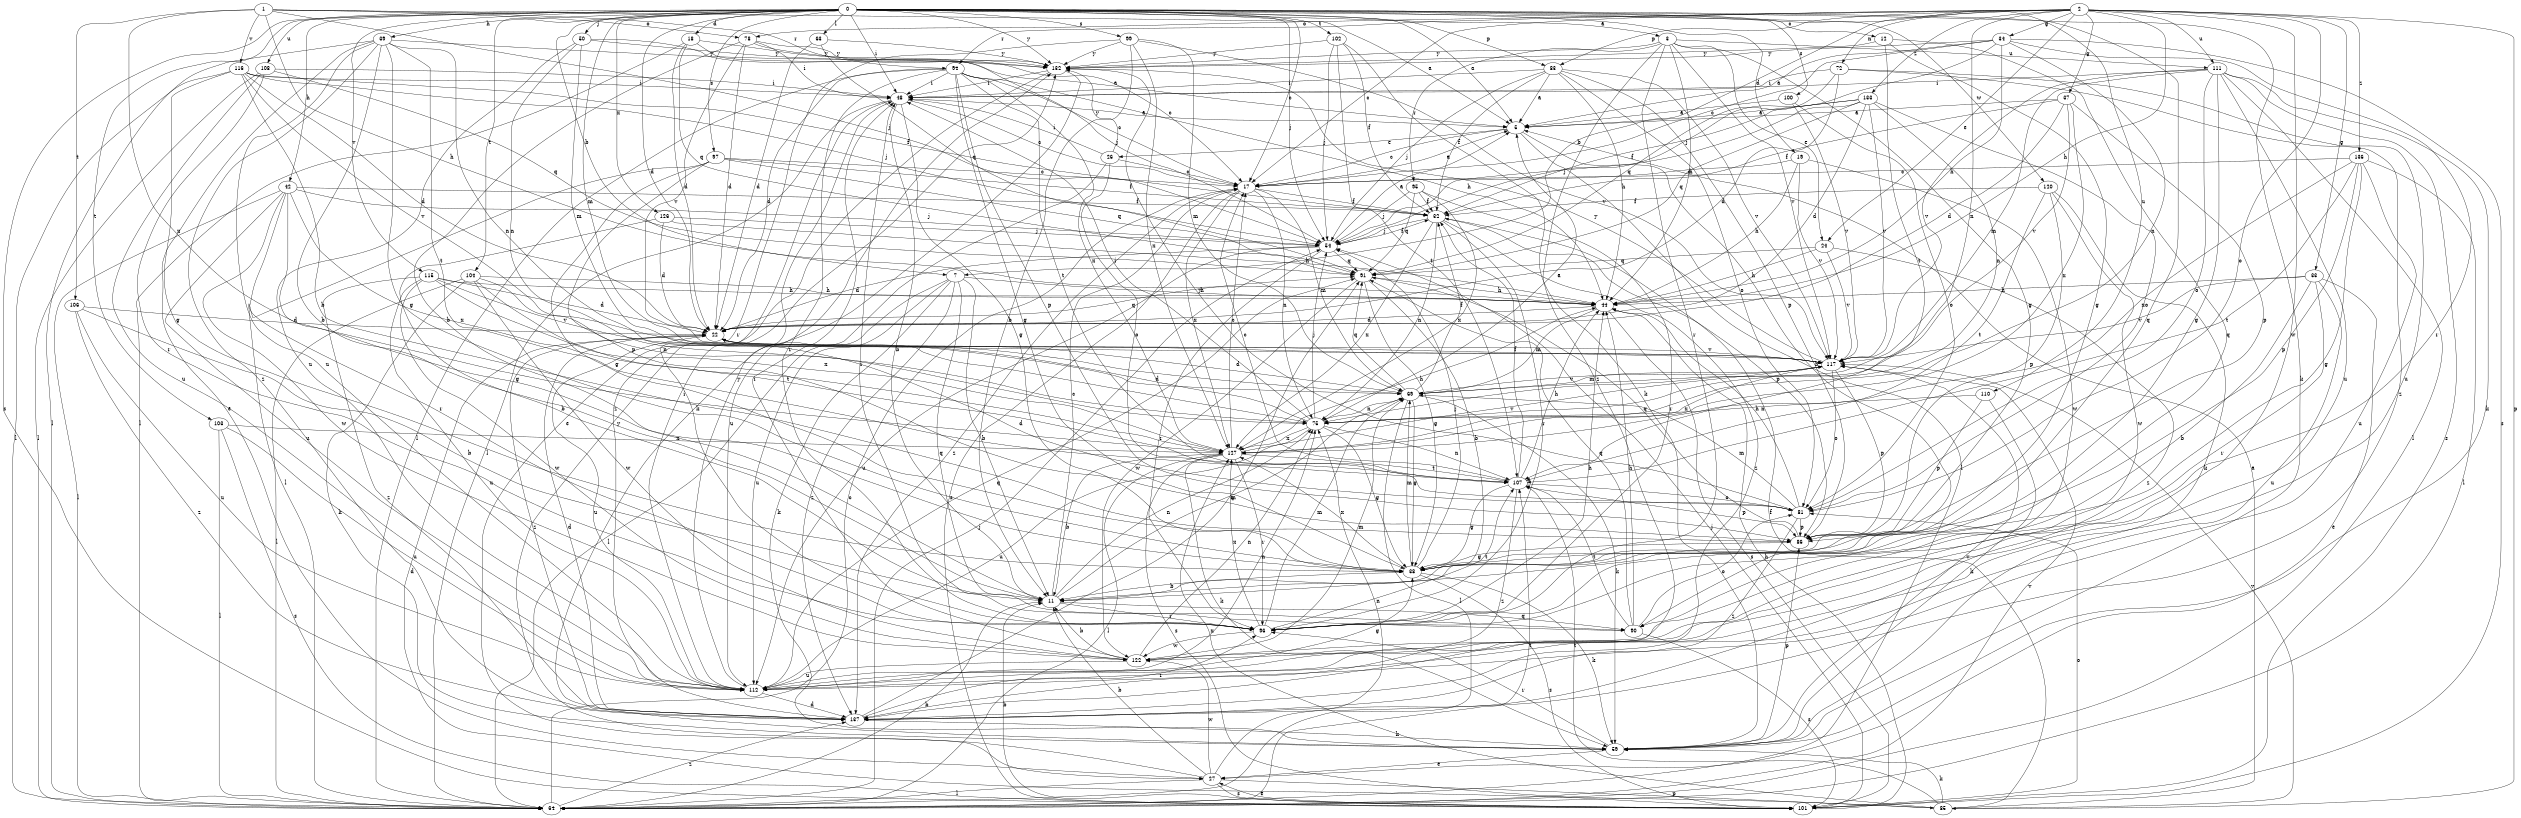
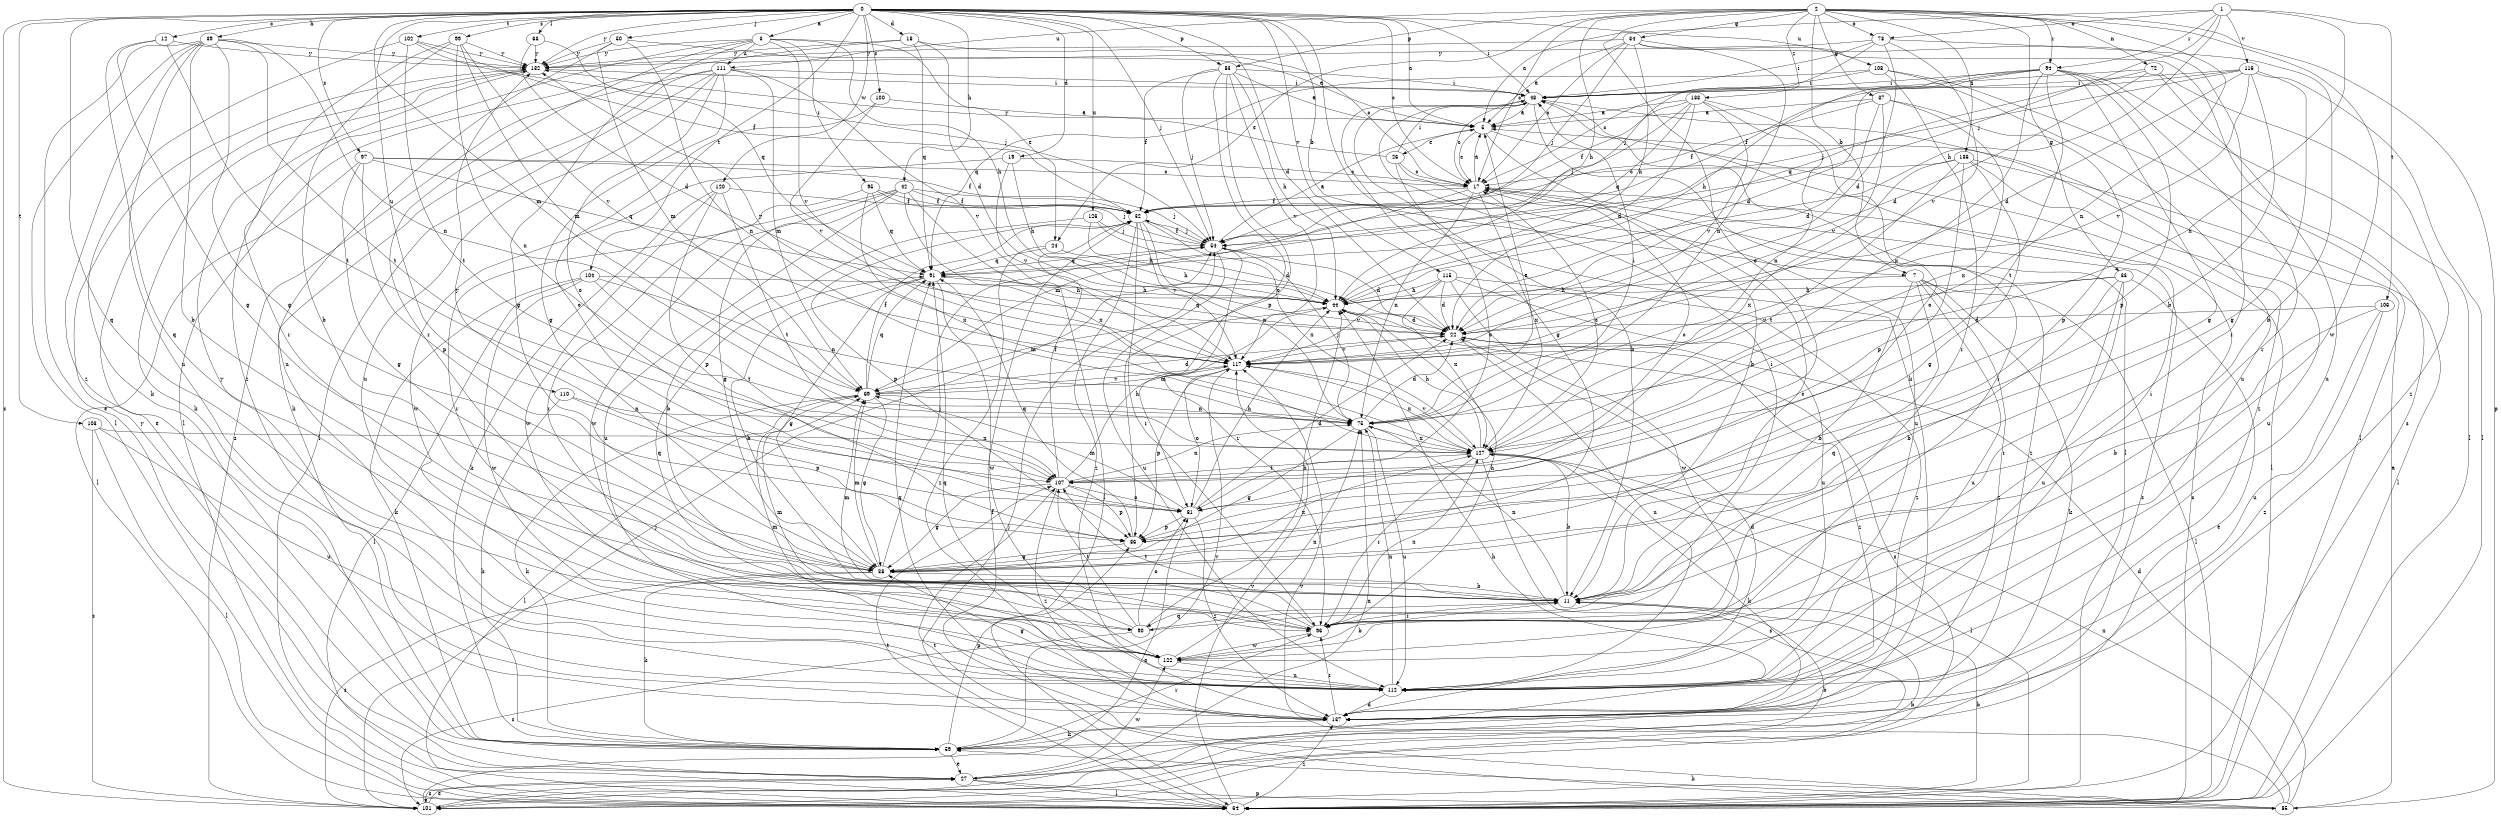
edge "24" -> "117": now "32" -> "117"
edge "75" -> "107": reversed
